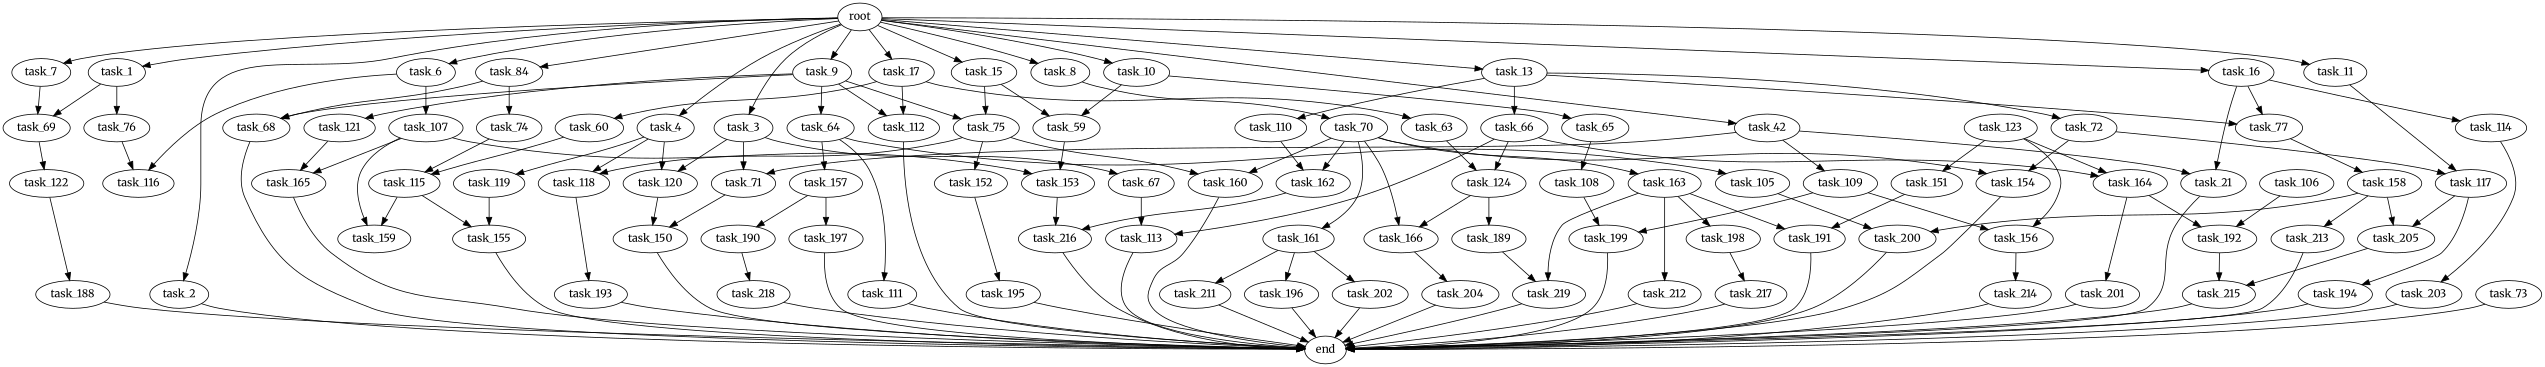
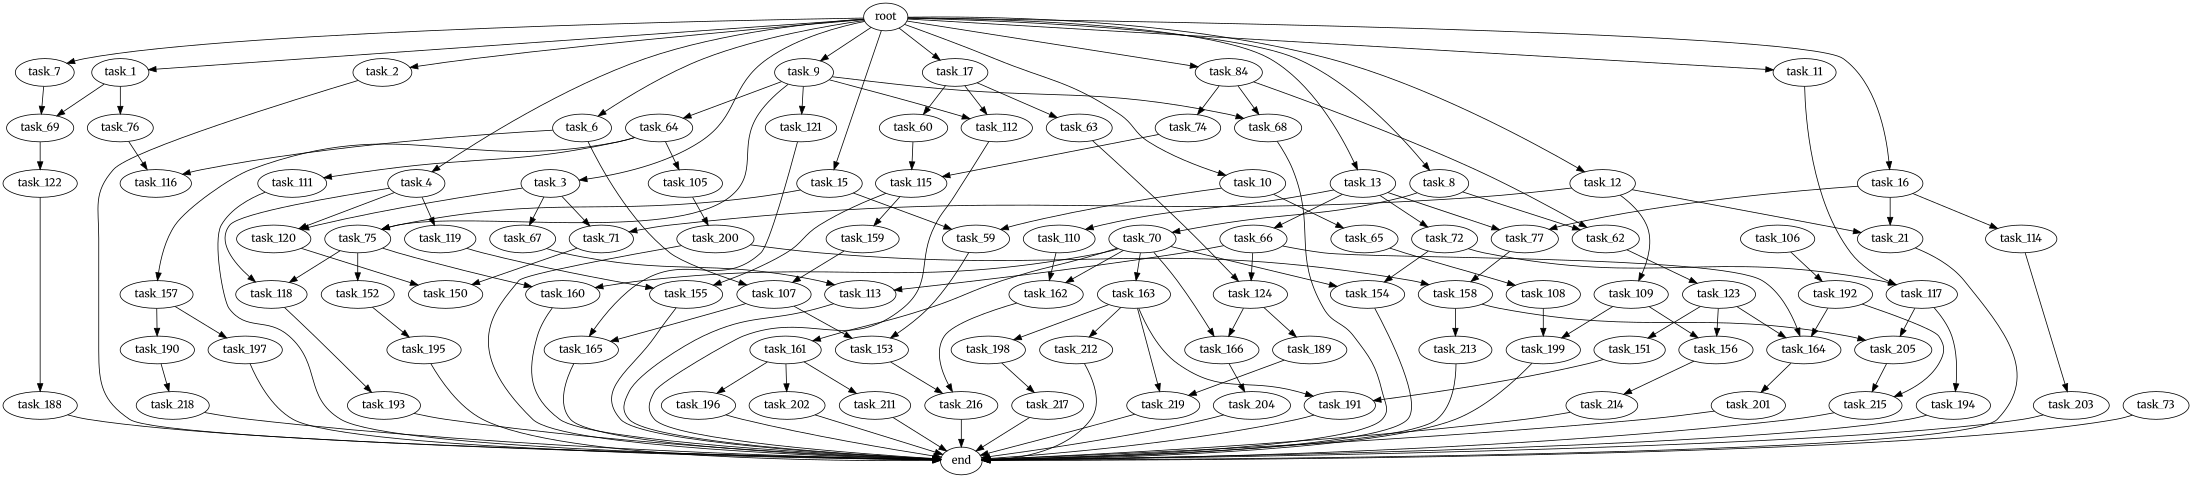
node "task_42": label "task_42" -> "task_12"
edge "task_107" -> "task_159": reversed
edge "task_164" -> "task_192": reversed
edge "task_158" -> "task_200": reversed
node "task_62": added
edge "task_150" -> "end": removed
